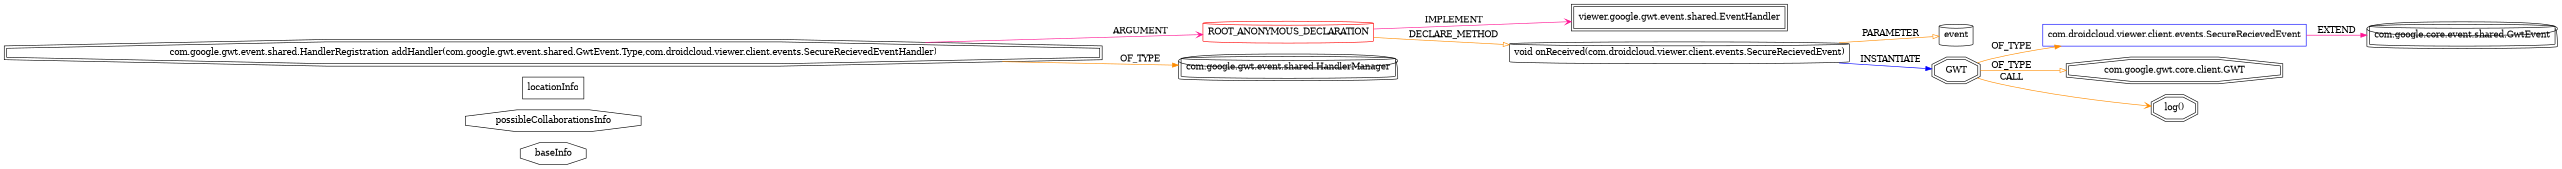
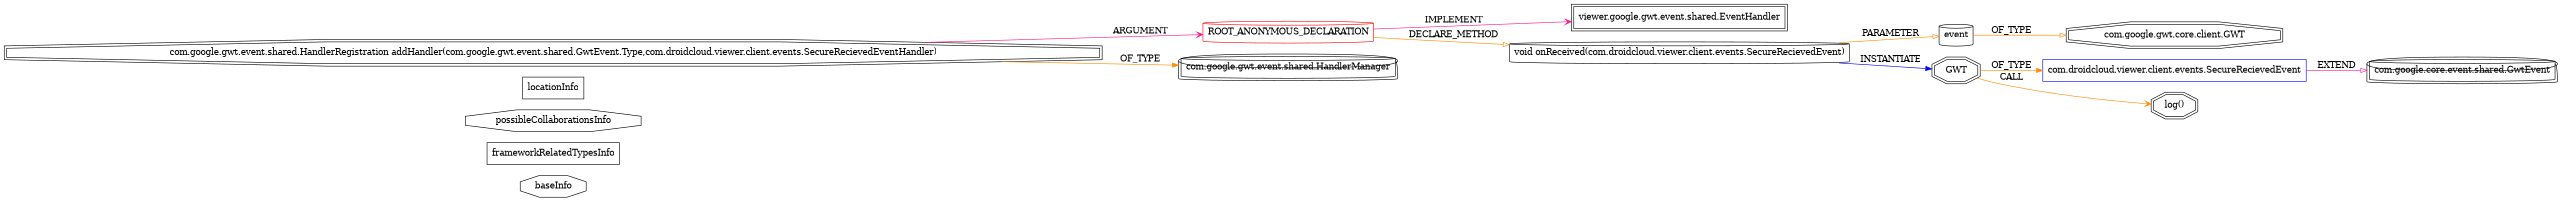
edge "com.droidcloud.viewer.client.events.SecureRecievedEvent" -> "com.google.core.event.shared.GwtEvent": arrowhead normal -> onormal
edge "GWT" -> "com.google.gwt.core.client.GWT": now "event" -> "com.google.gwt.core.client.GWT"
node "frameworkRelatedTypesInfo": added
